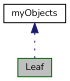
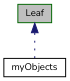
edge "Leaf" -> "myObjects": reversed
